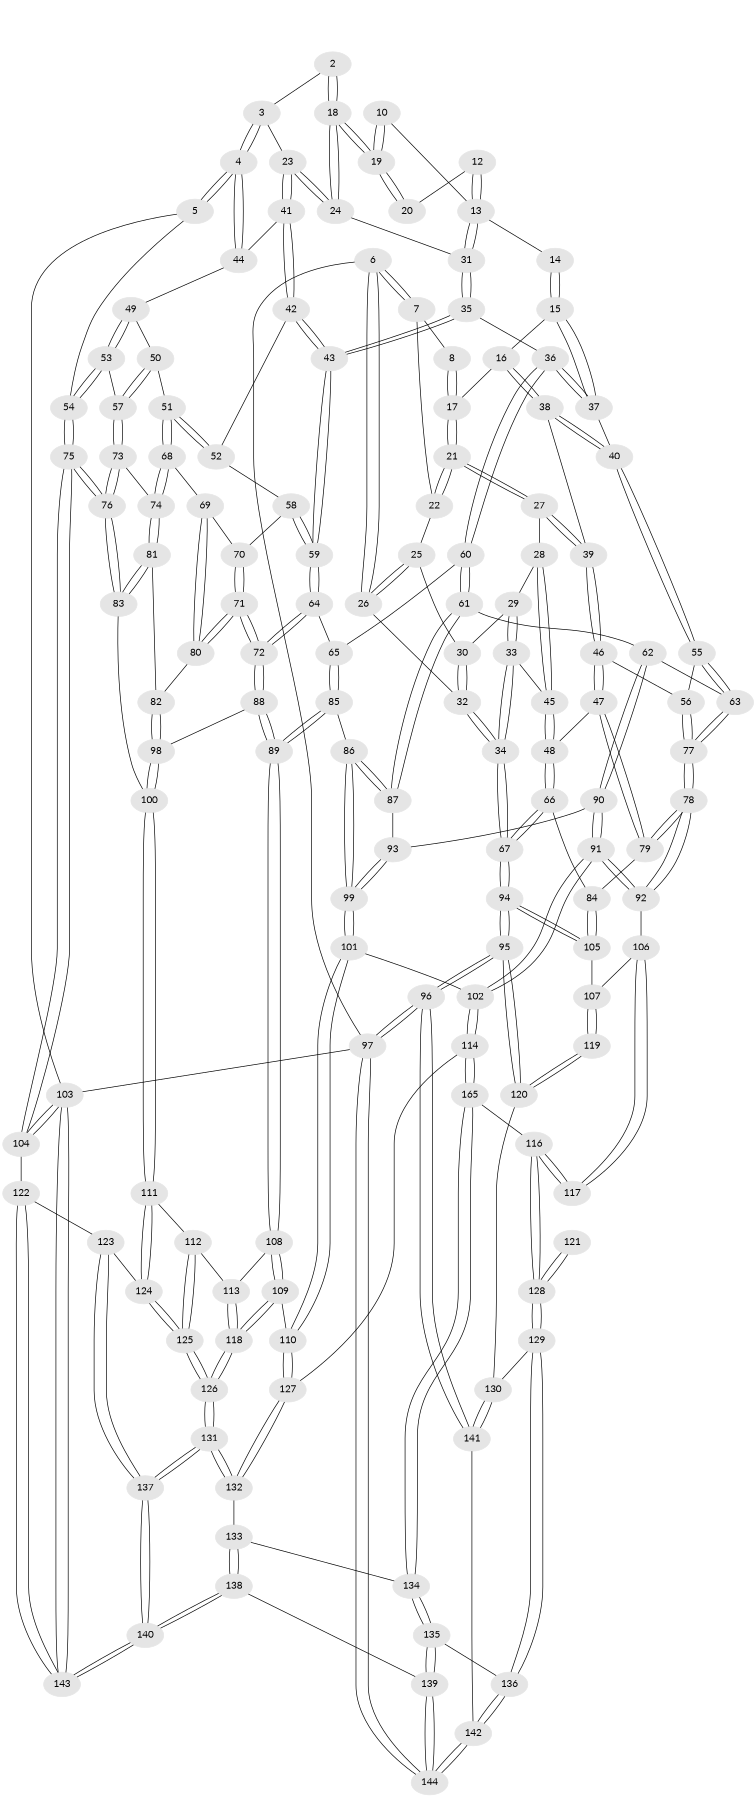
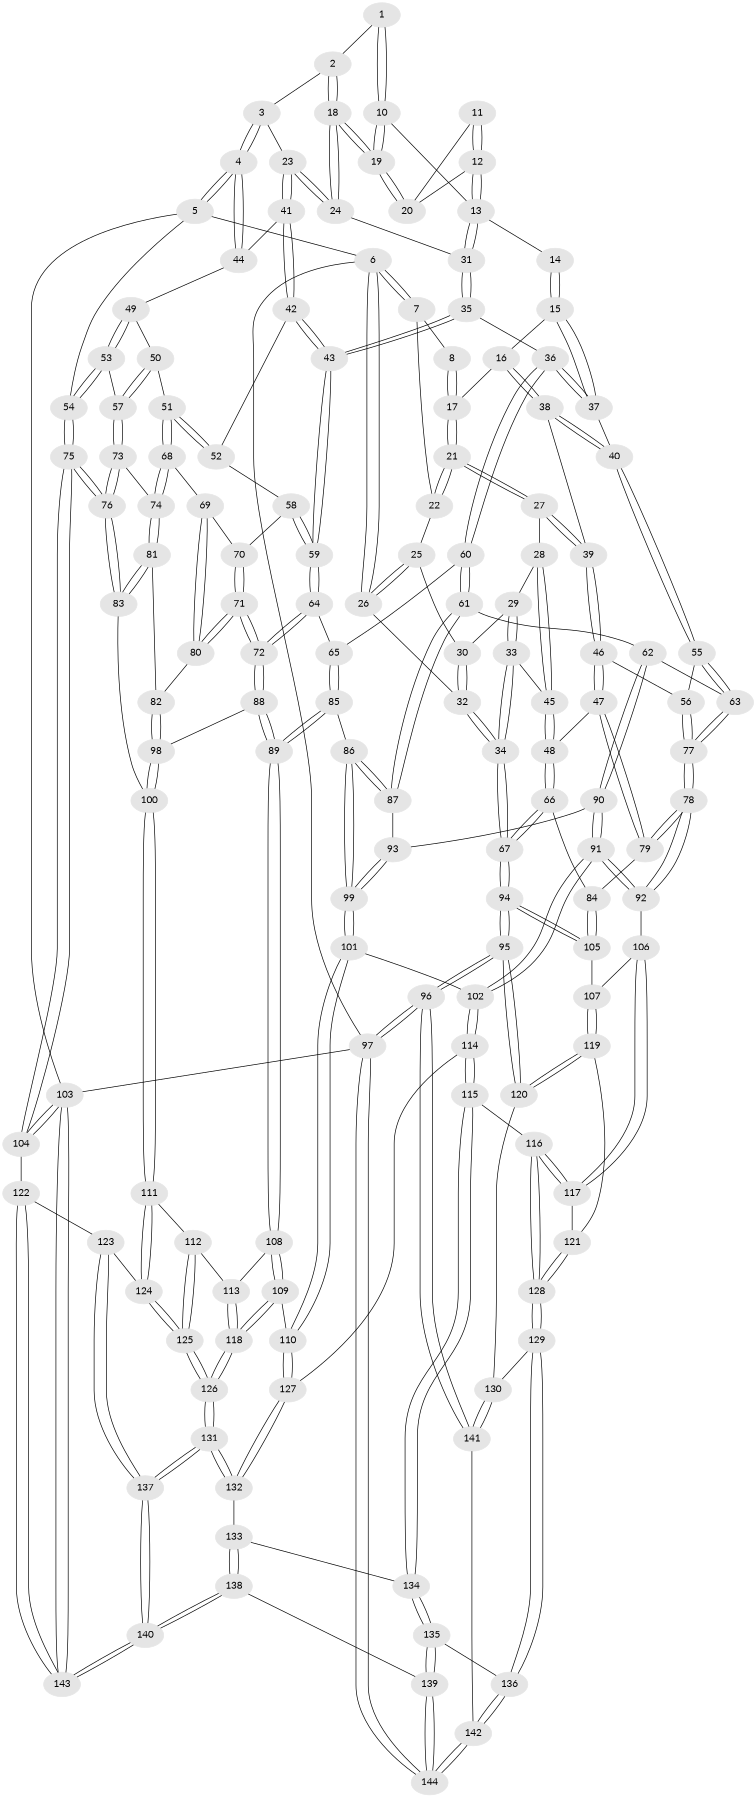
node "1": added
node "11": added
edge "5" -- "6": added
node "165": label "165" -> "115"
edge "119" -- "121": added
edge "117" -- "121": added
